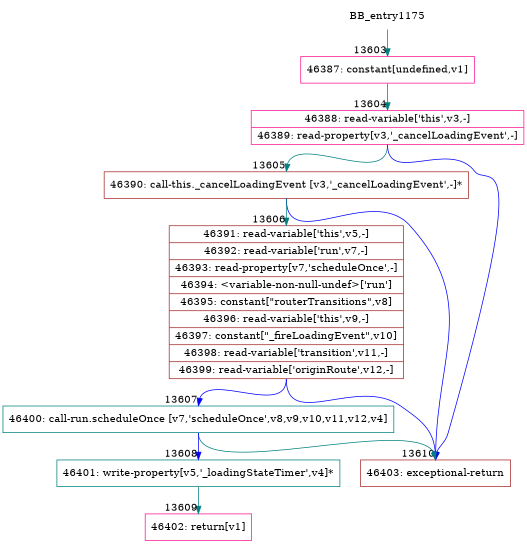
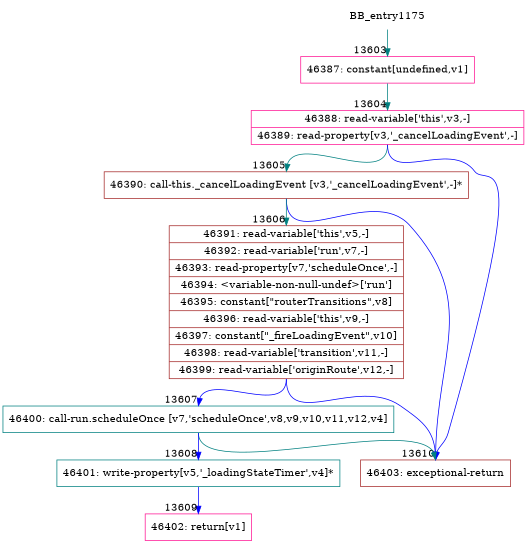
edge "46401: write-property[v5,'_loadingStateTimer',v4]*" -> "46402: return[v1]": color teal -> blue
